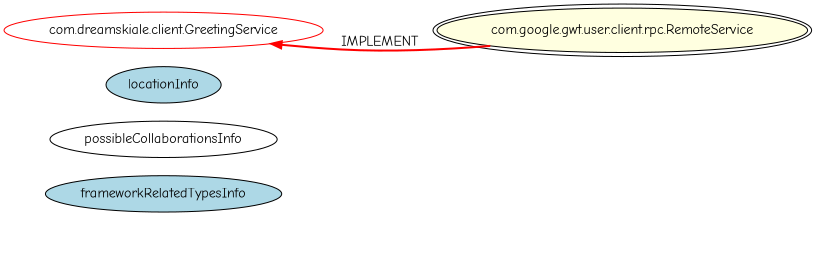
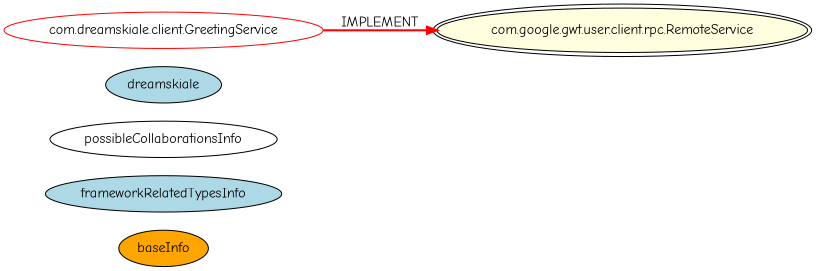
edge "com.google.gwt.user.client.rpc.RemoteService" -> "com.dreamskiale.client.GreetingService": reversed
node "locationInfo": label "locationInfo" -> "dreamskiale"
node "baseInfo": added
